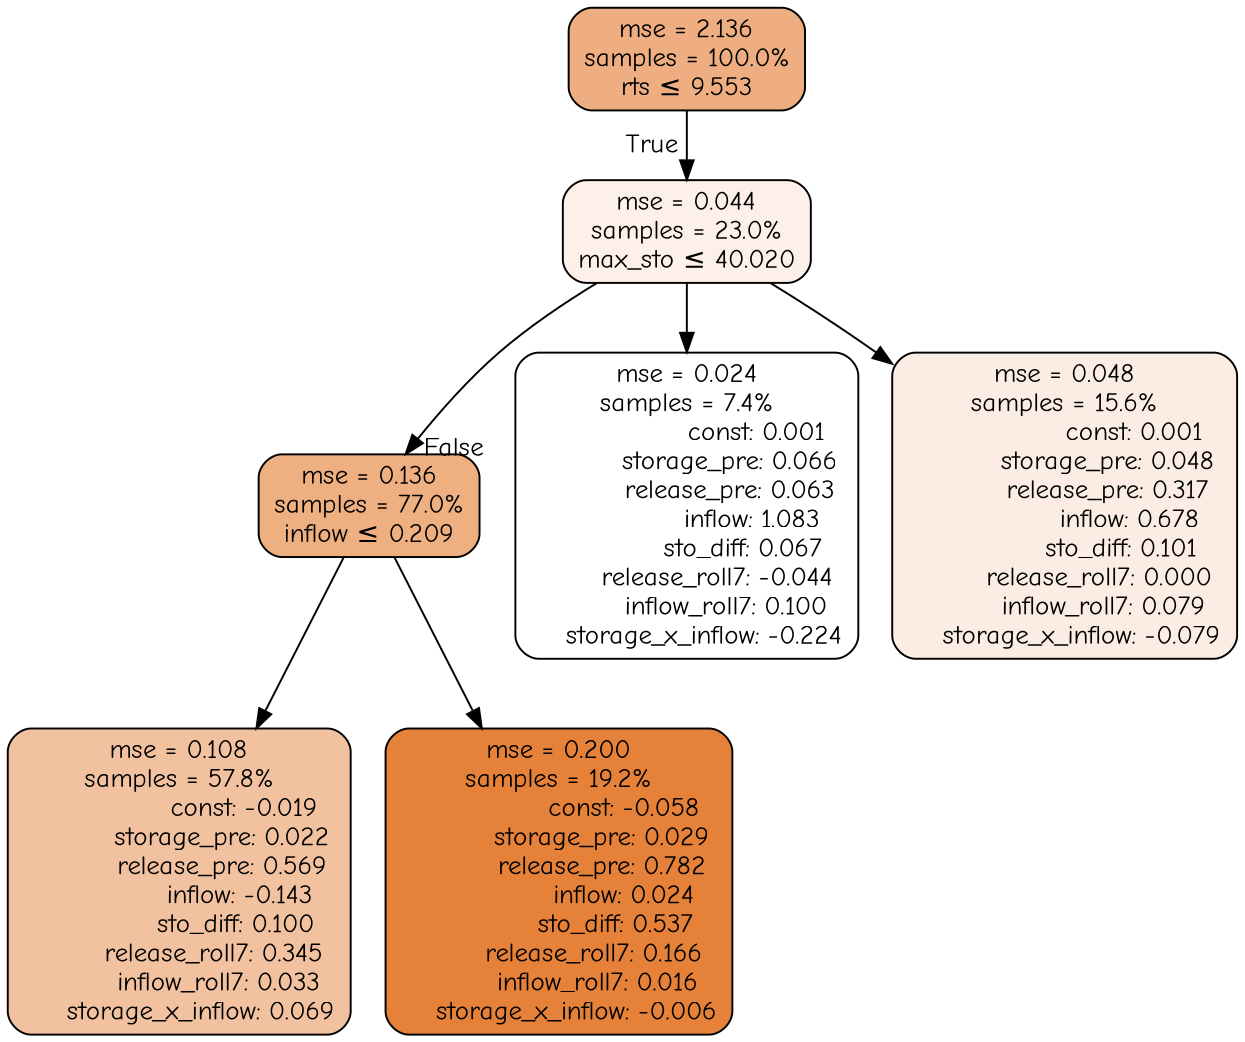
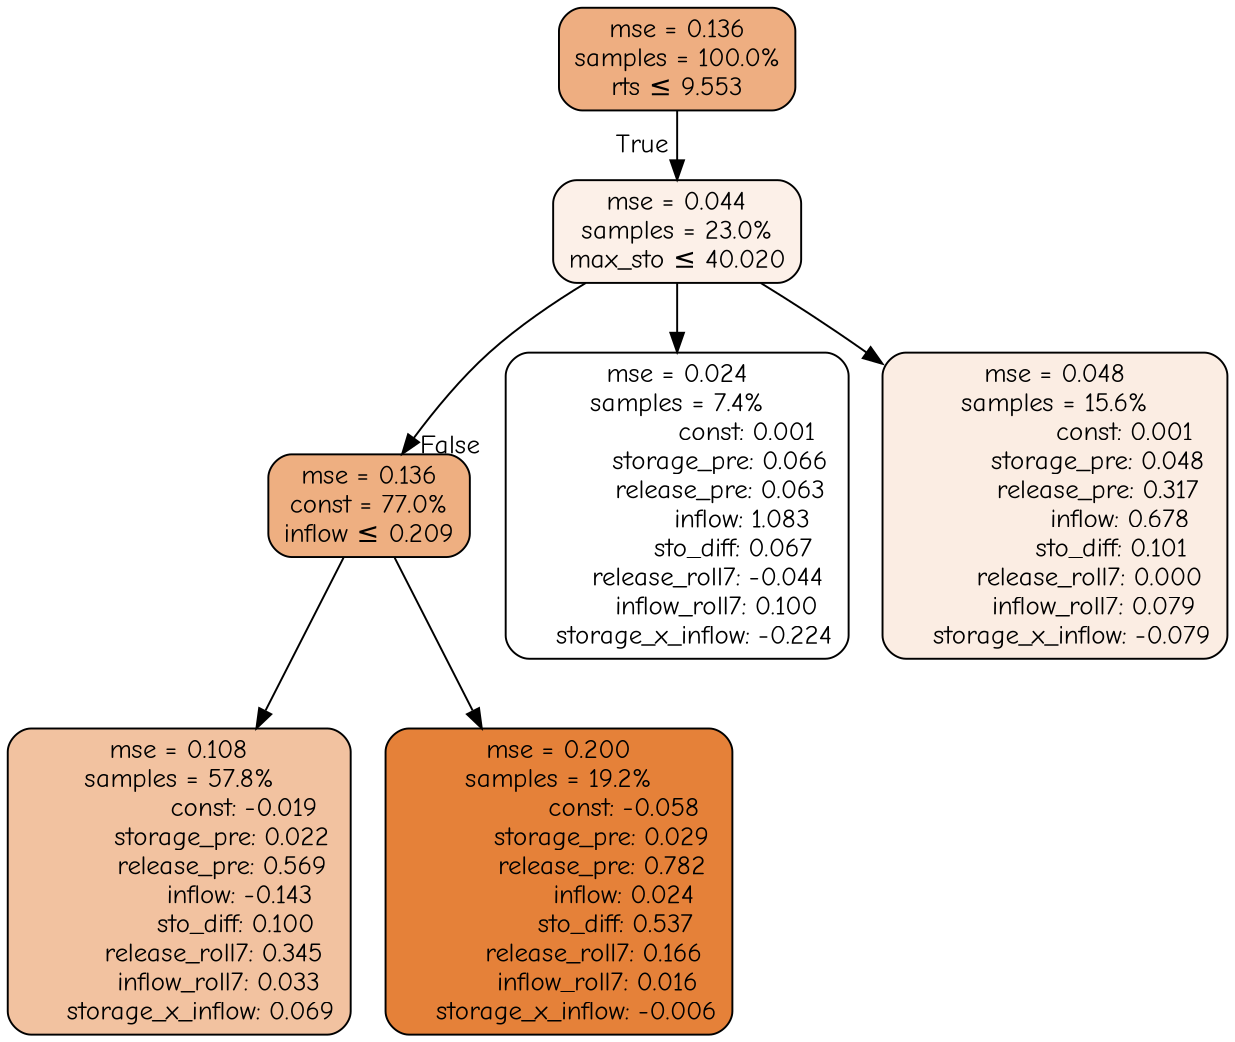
node "mse = 2.136 samples = 100.0% rts ≤ 9.553": label "mse = 2.136 samples = 100.0% rts ≤ 9.553" -> "mse = 0.136 samples = 100.0% rts ≤ 9.553"
node "mse = 0.136 samples = 77.0% inflow ≤ 0.209": label "mse = 0.136 samples = 77.0% inflow ≤ 0.209" -> "mse = 0.136 const = 77.0% inflow ≤ 0.209"
